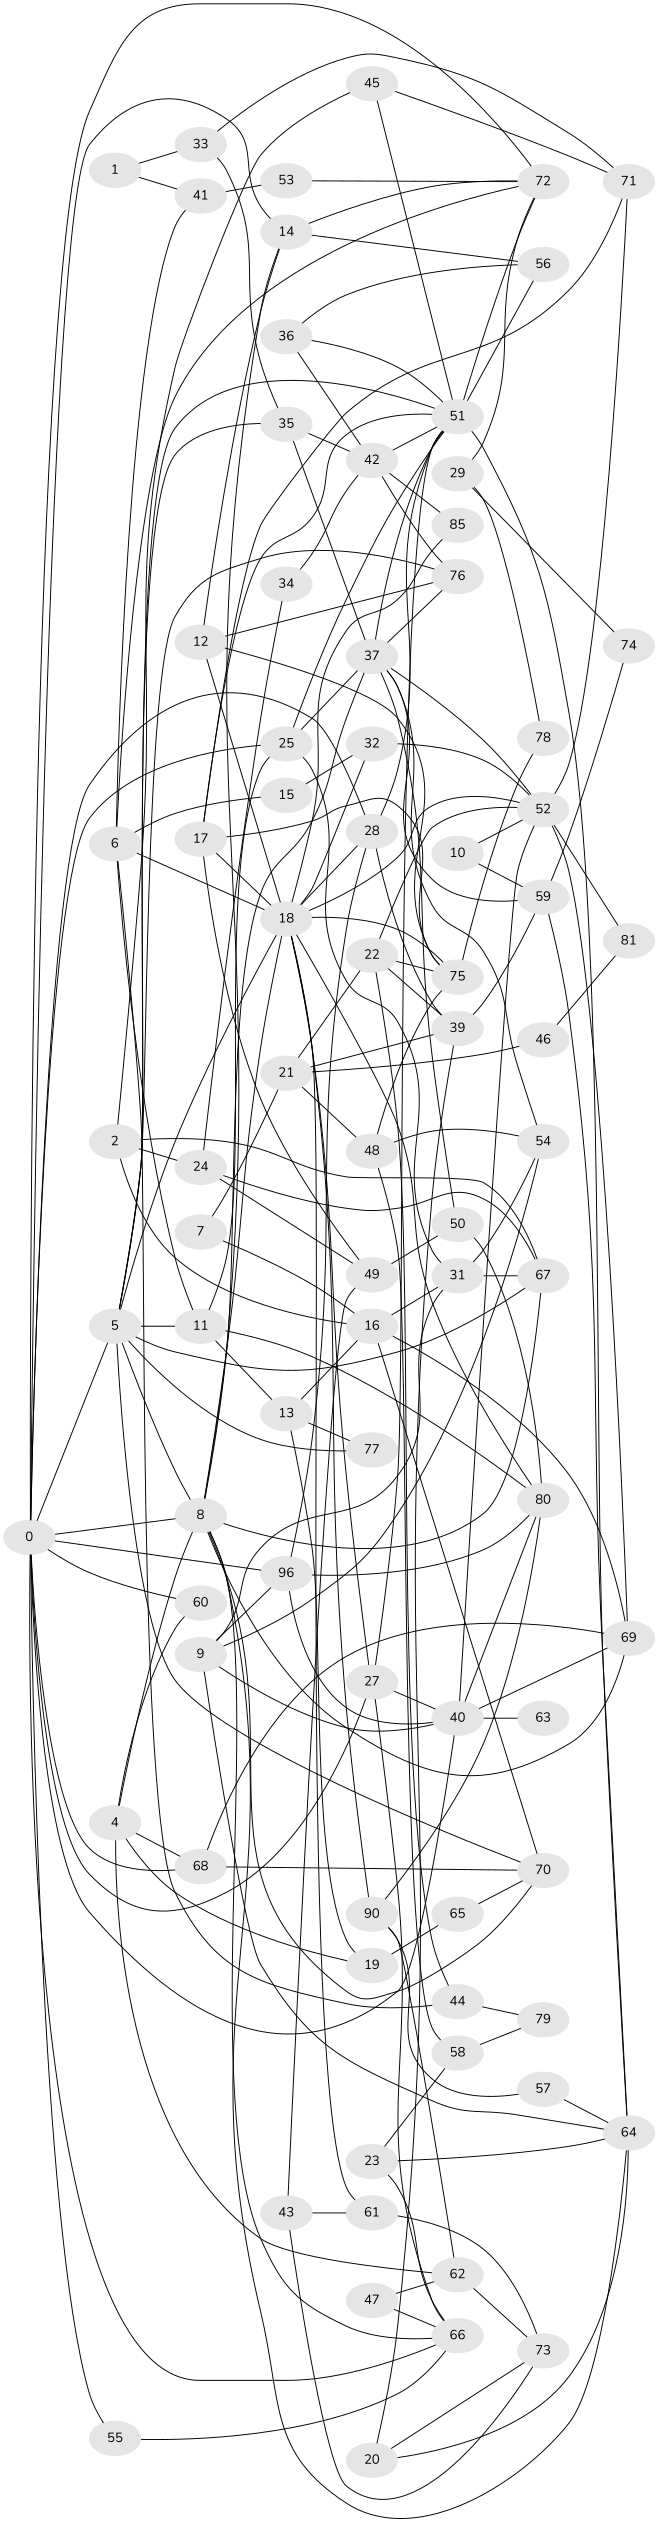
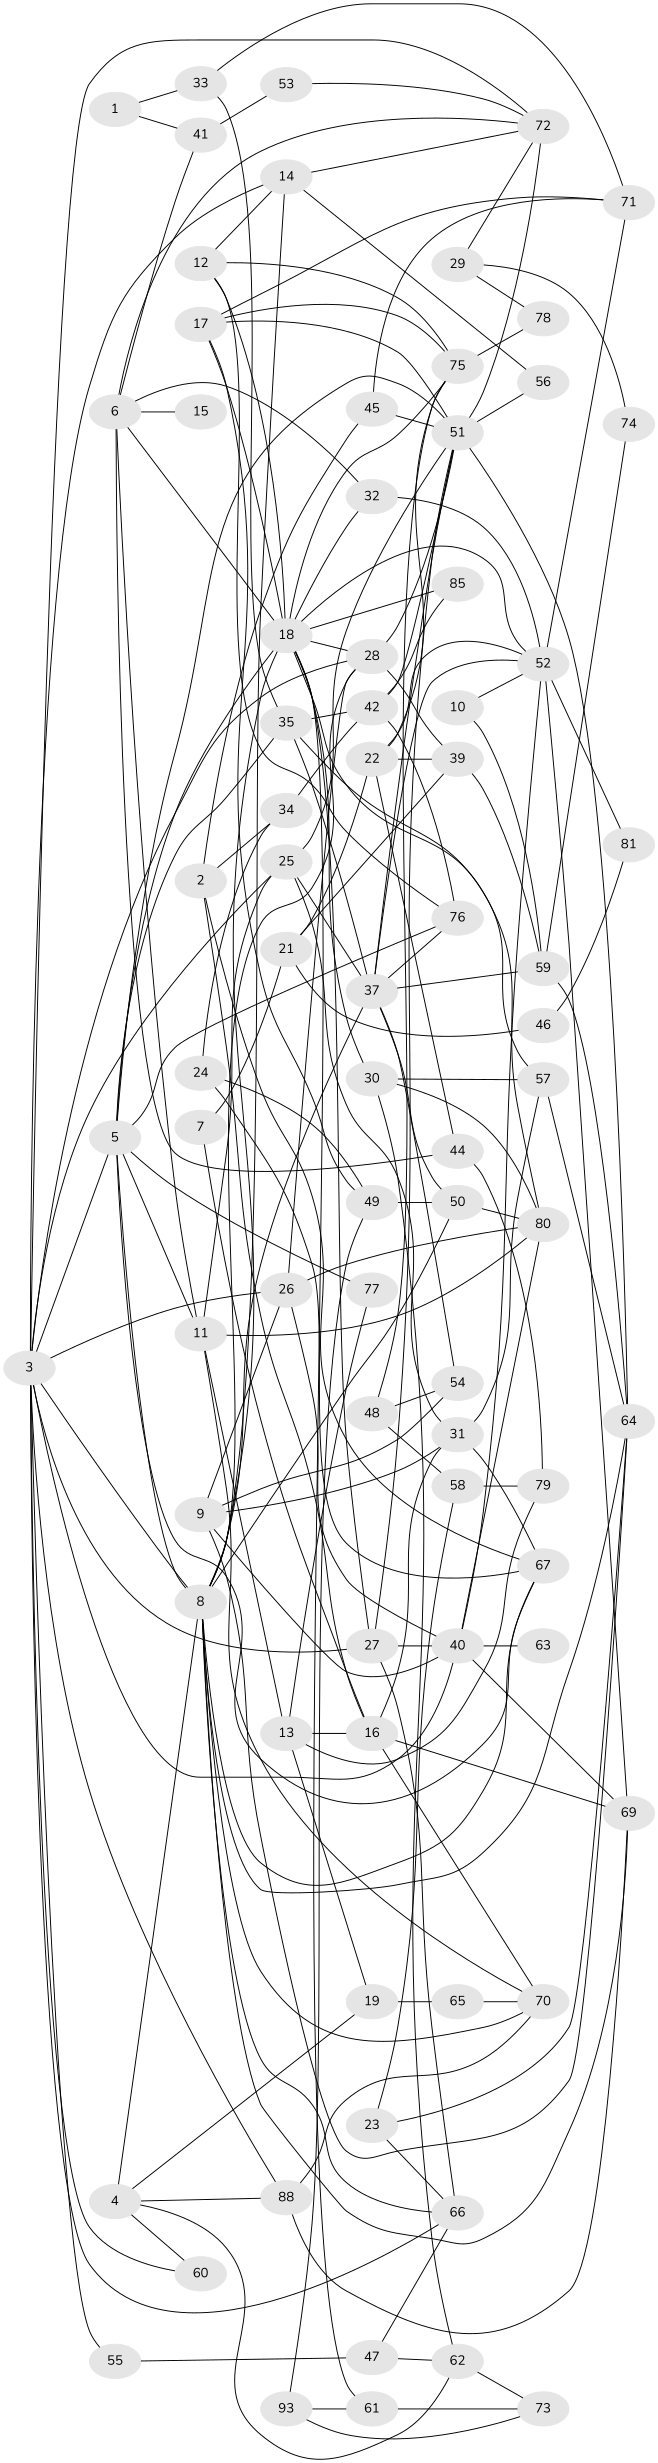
node "36": removed
edge "32" -- "15": now "32" -- "6"
edge "35" -- "57": added
edge "21" -- "48": removed
edge "2" -- "24": now "2" -- "34"
edge "28" -- "8": added
edge "54" -- "31": now "57" -- "31"
edge "50" -- "8": added
node "0": label "0" -> "3"
node "96": label "96" -> "26"
edge "79" -- "13": added
edge "5" -- "70": now "11" -- "70"
node "68": label "68" -> "88"
node "90": label "90" -> "30"
node "43": label "43" -> "93"
edge "66" -- "55": now "47" -- "55"
node "20": removed
